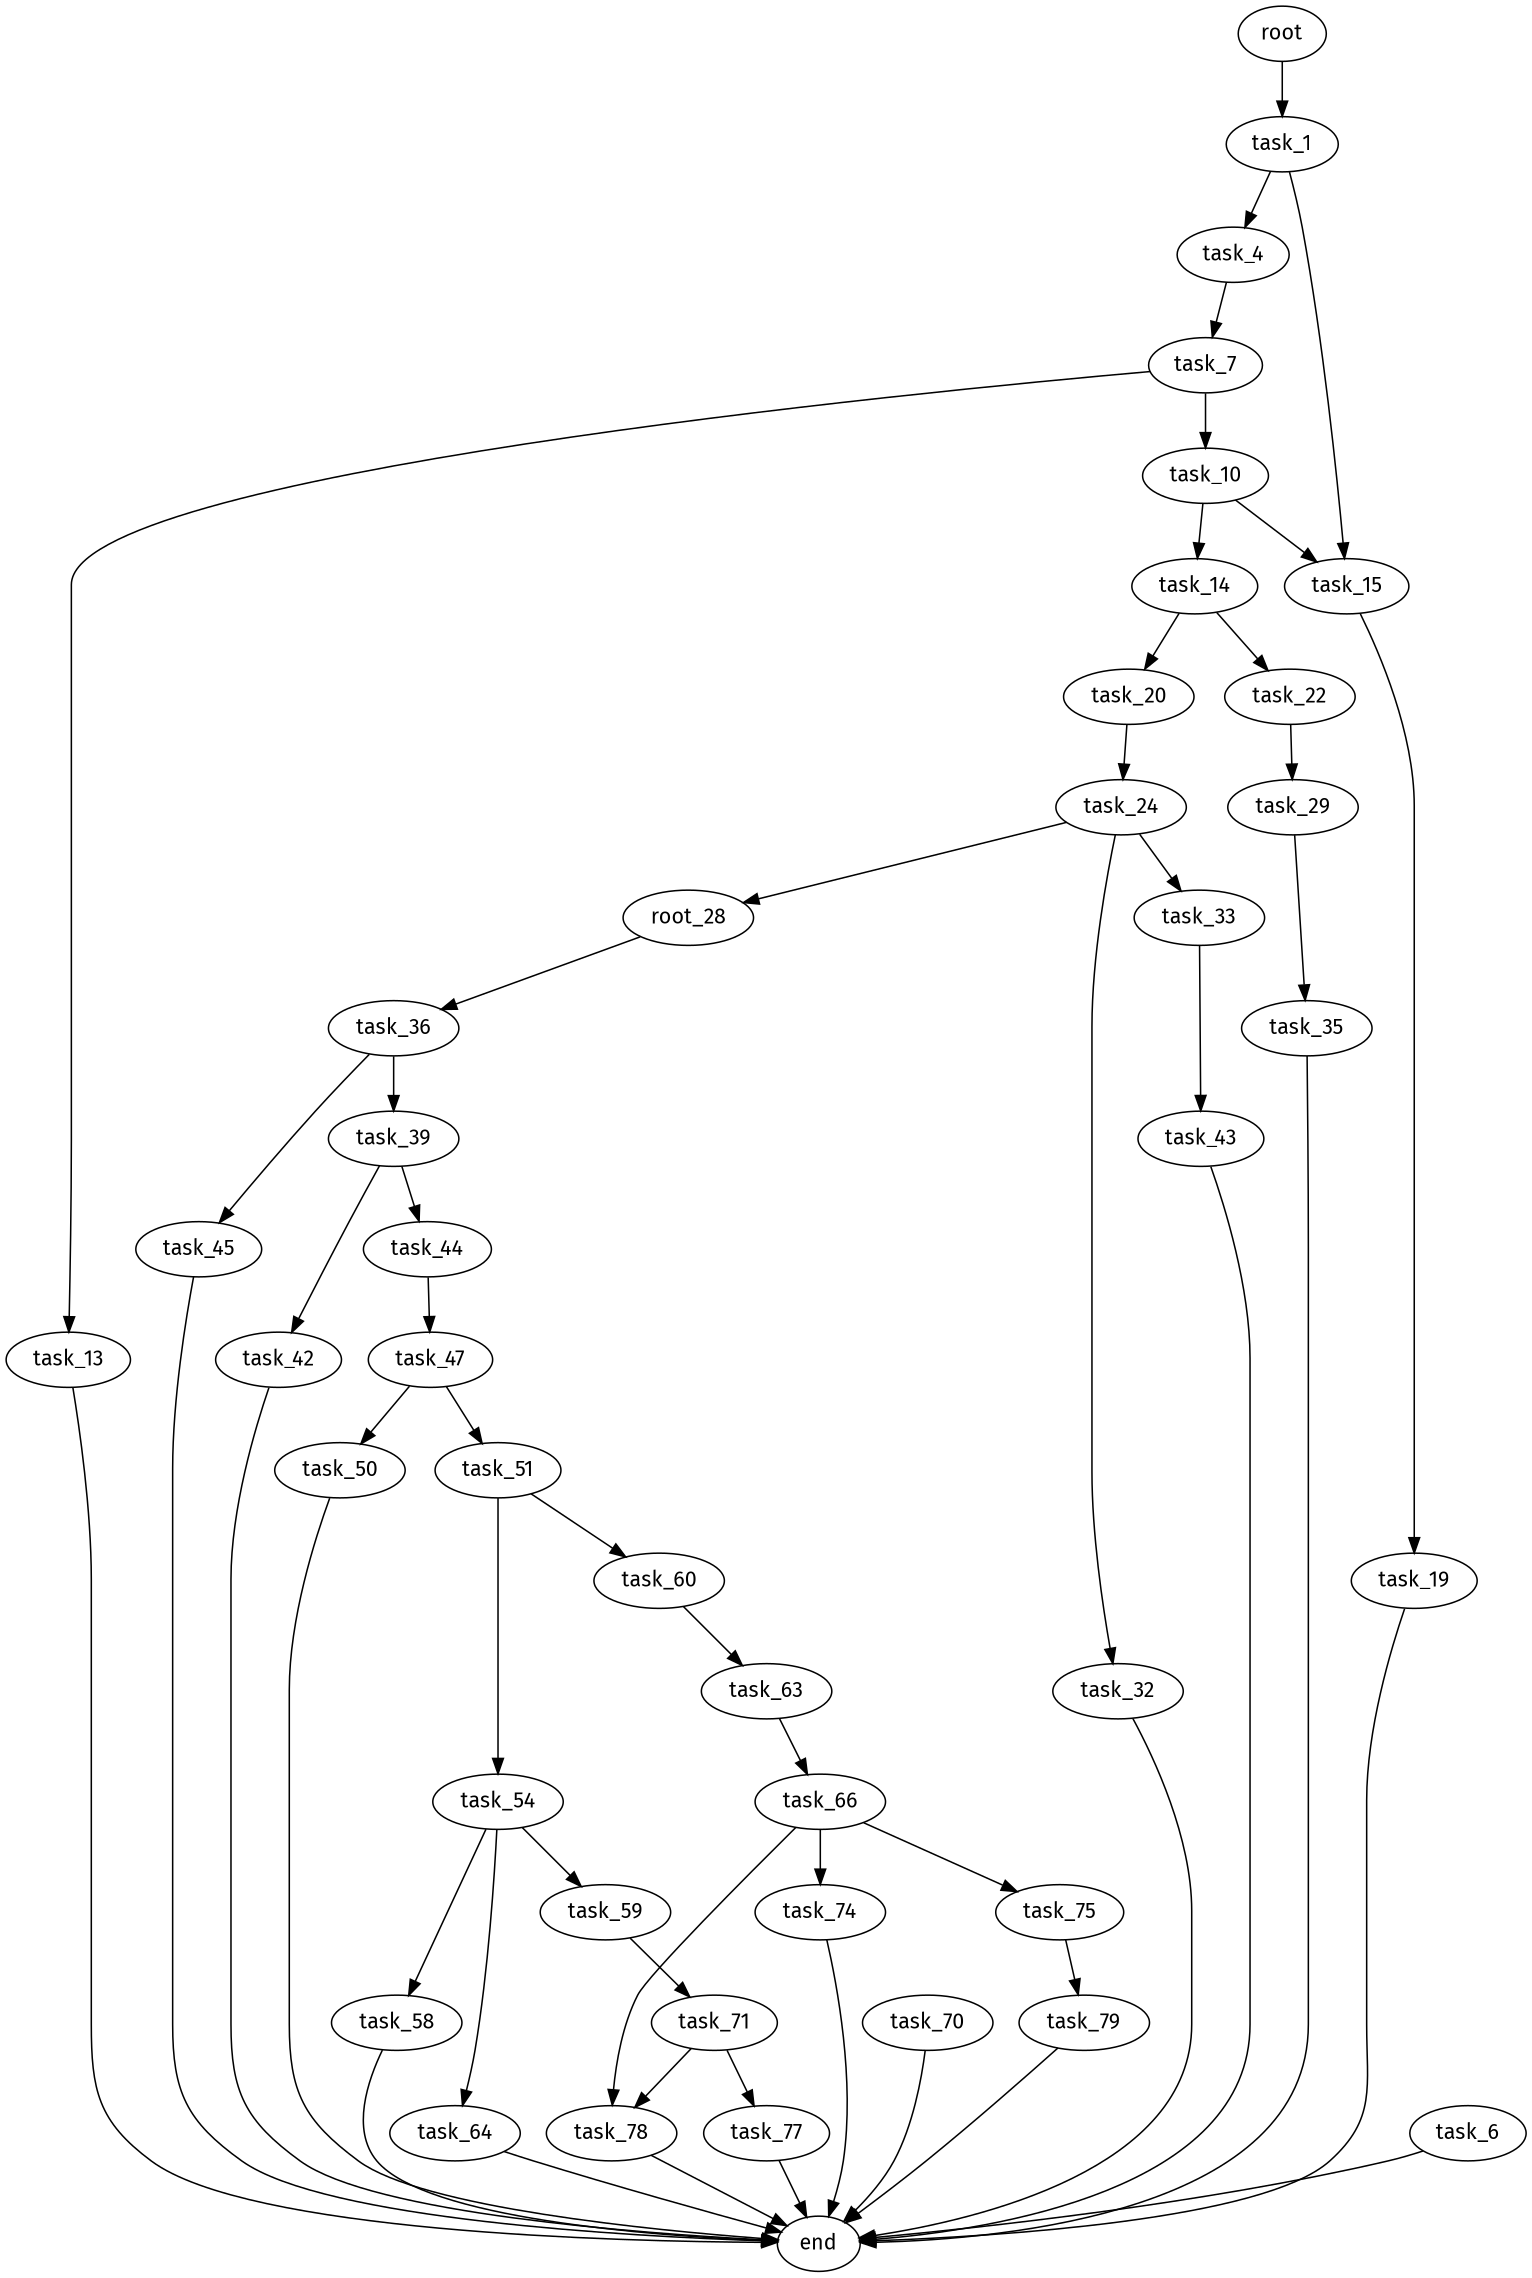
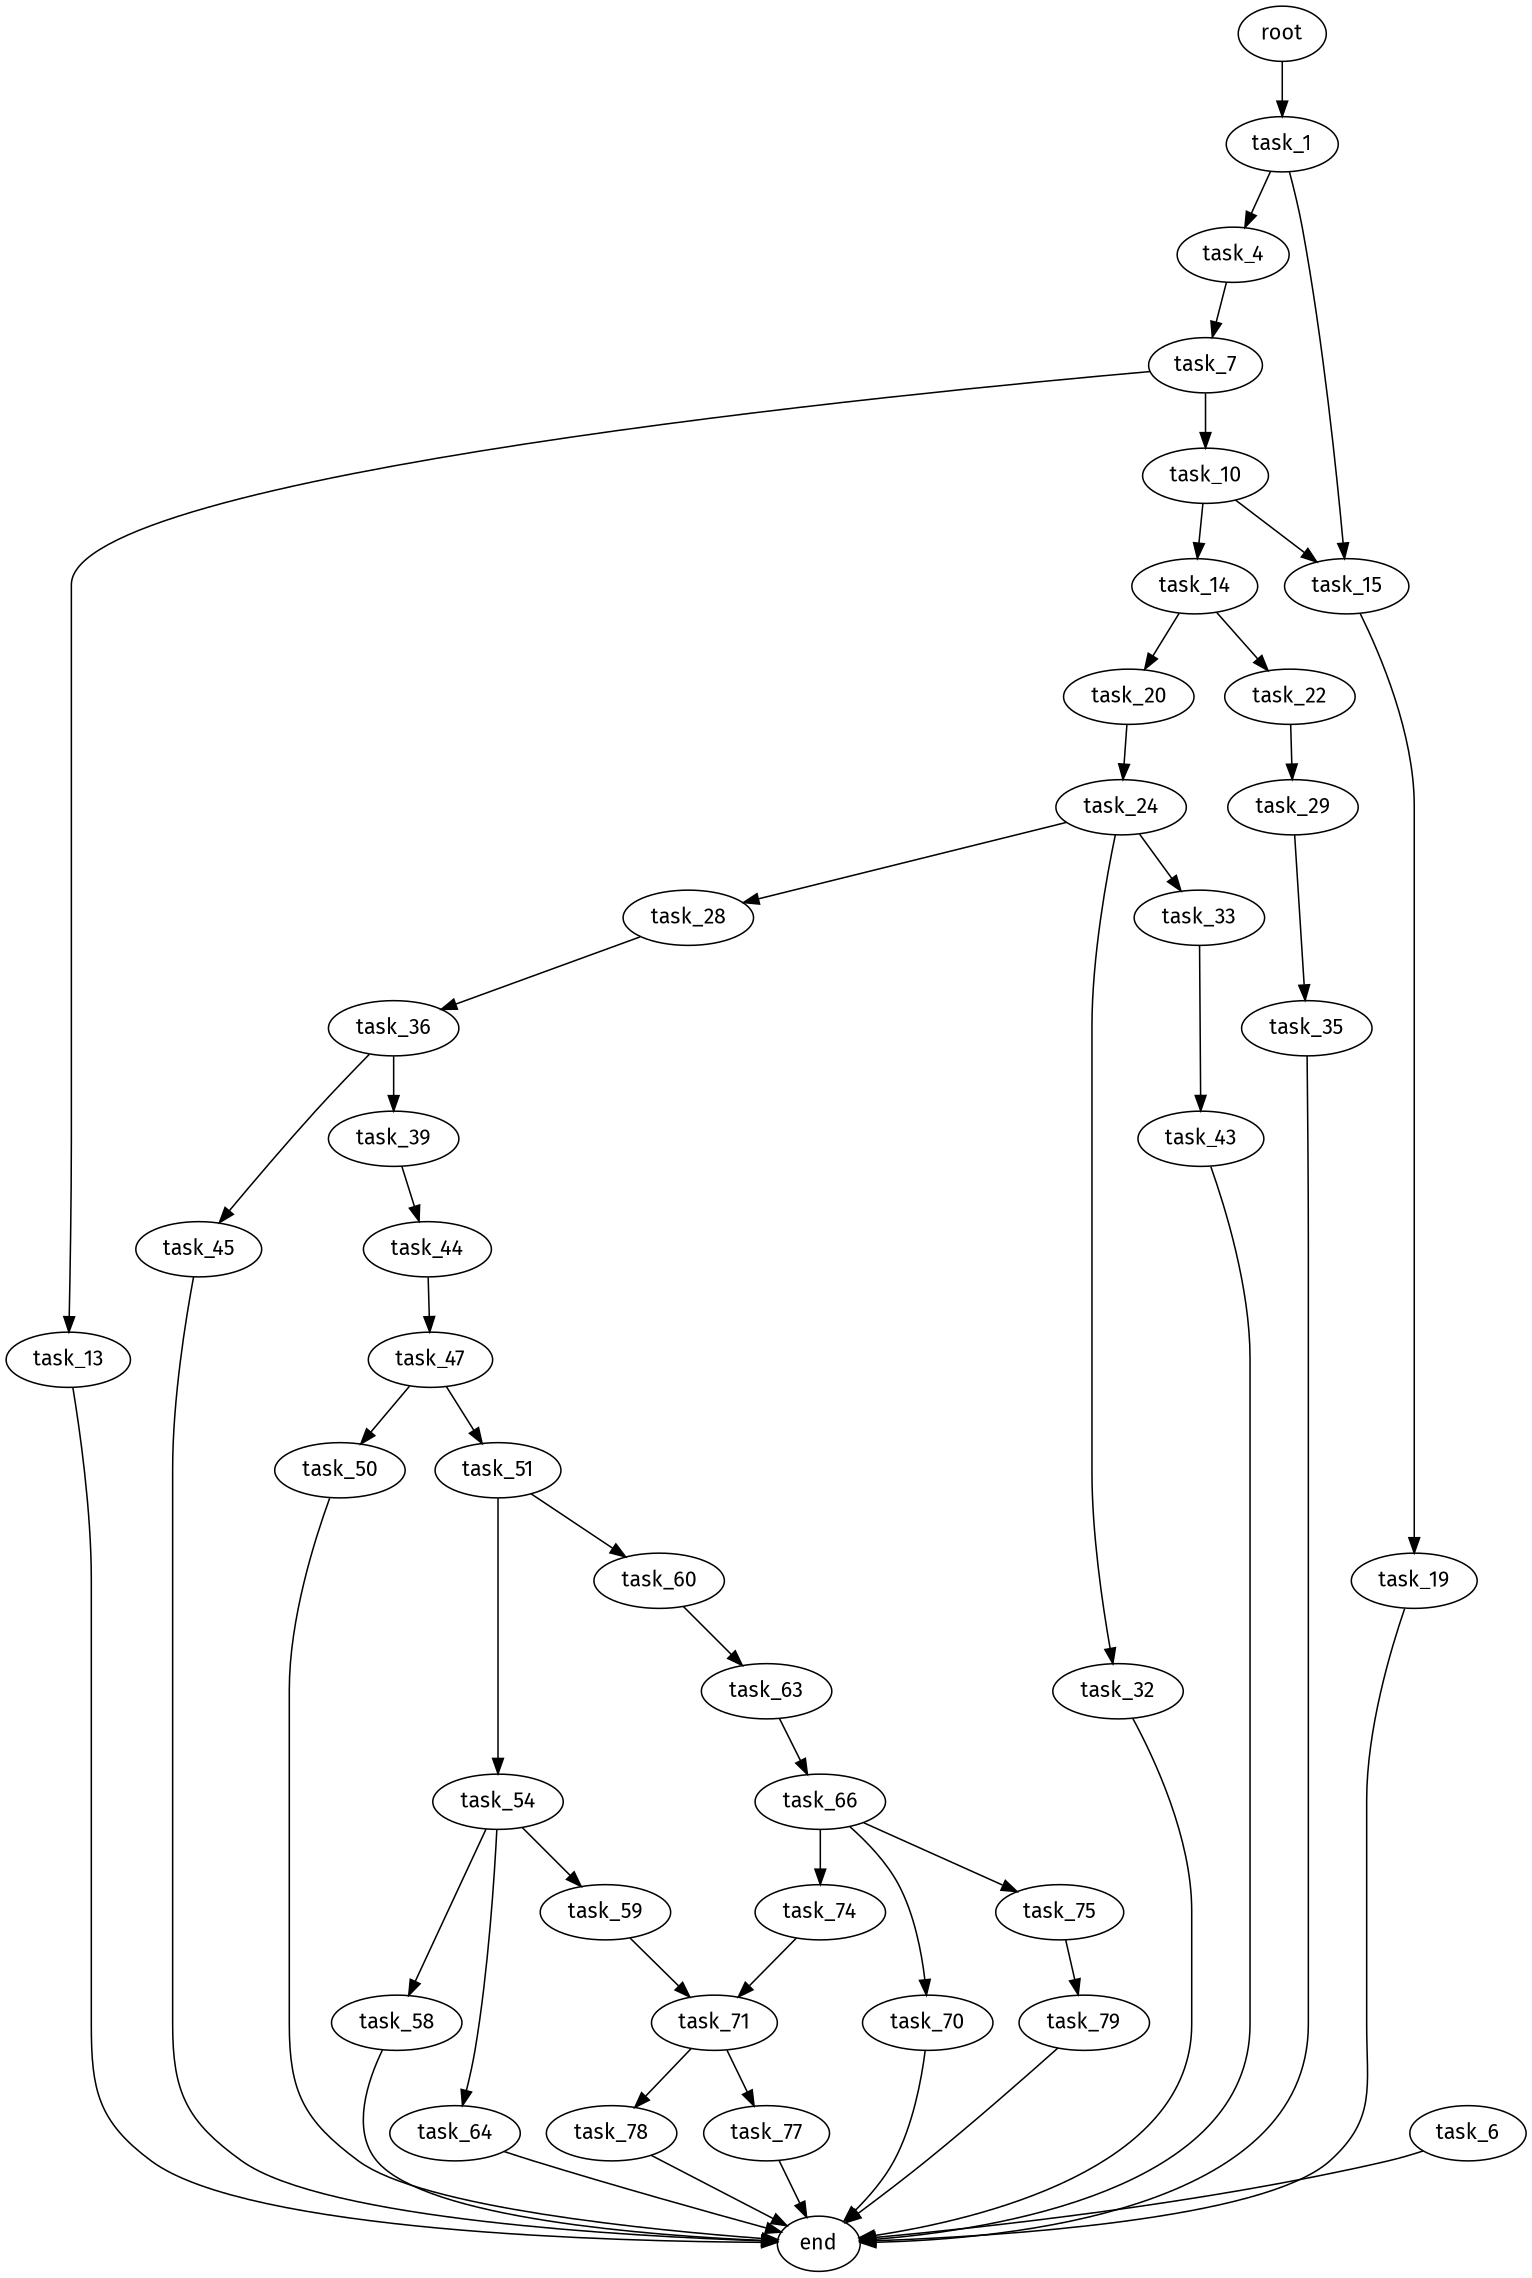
node "root_28": label "root_28" -> "task_28"
node "task_42": removed
edge "task_66" -> "task_78": now "task_66" -> "task_70"
edge "task_74" -> "end": now "task_74" -> "task_71"
